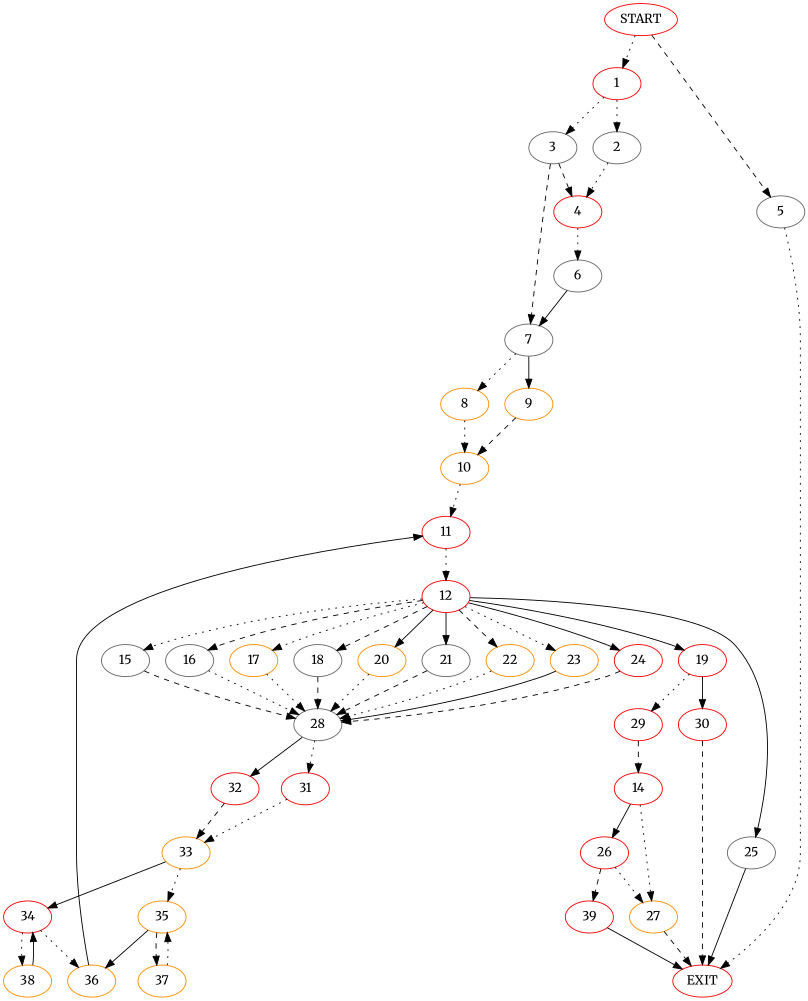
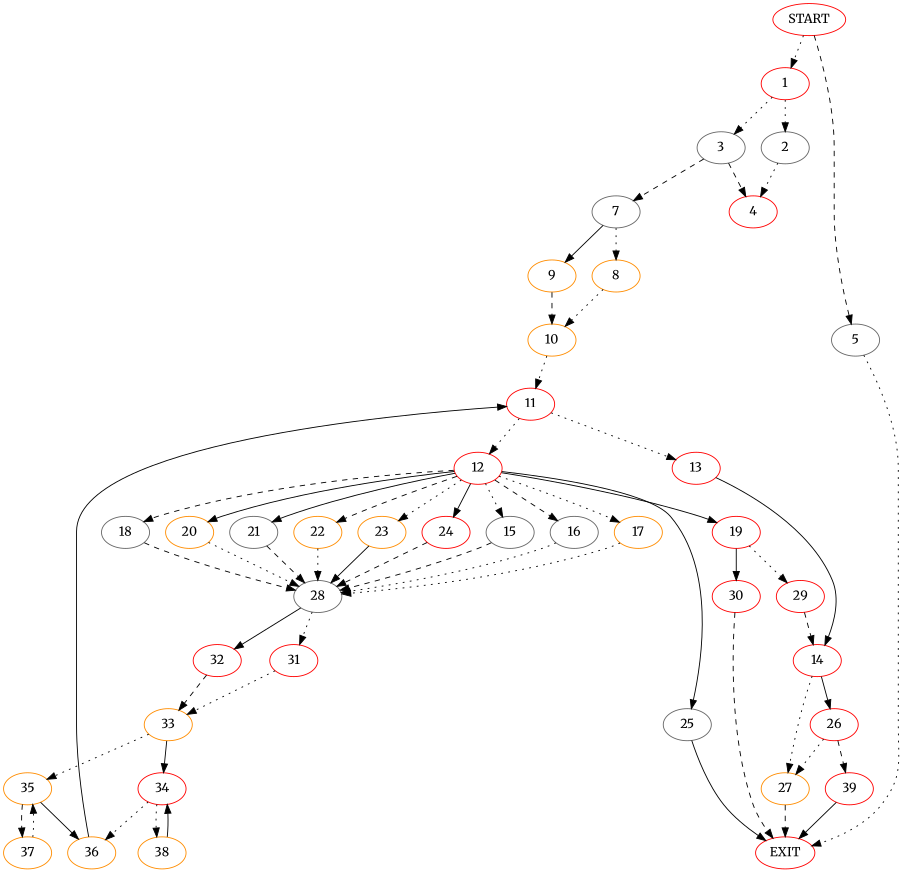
node "6": removed
node "13": added
